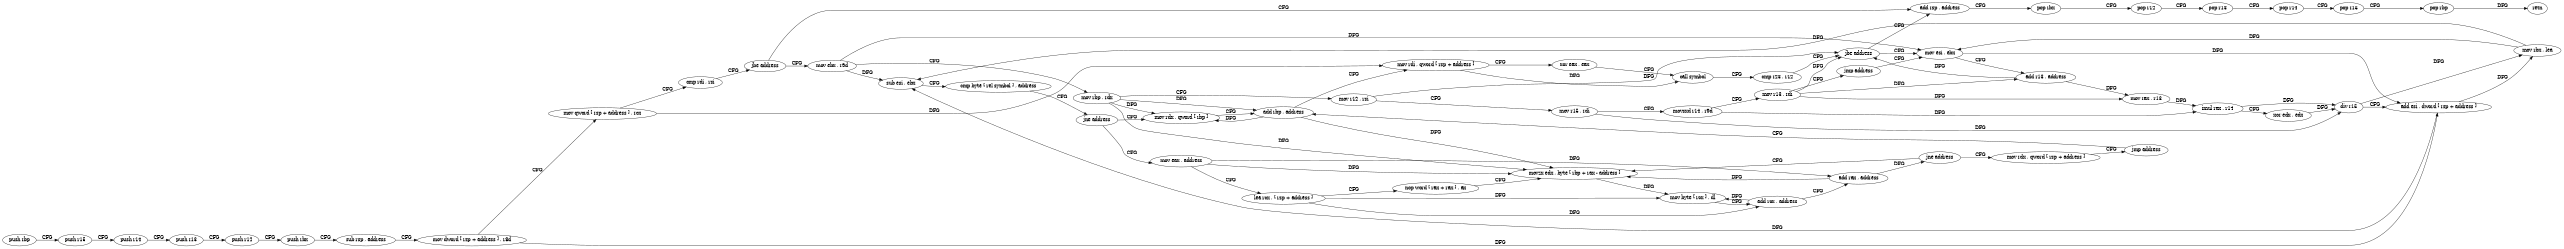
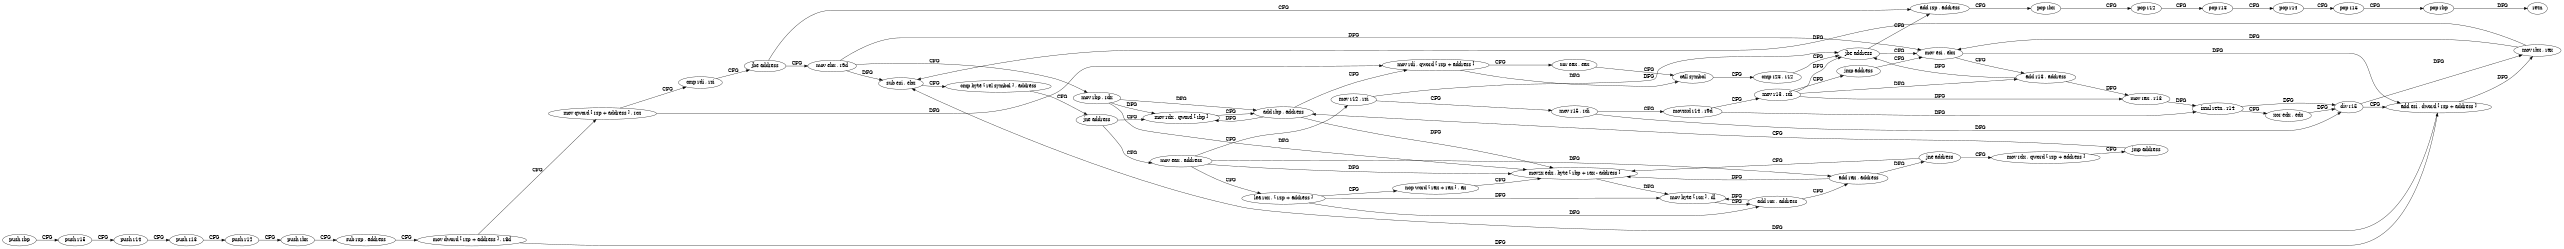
node "mov rbx , lea": label "mov rbx , lea" -> "mov rbx , rax"
edge "mov rbp , rdx" -> "mov r12 , rsi": now "mov eax , address" -> "mov r12 , rsi"
node "imul rax , r14": label "imul rax , r14" -> "imul retn , r14"
